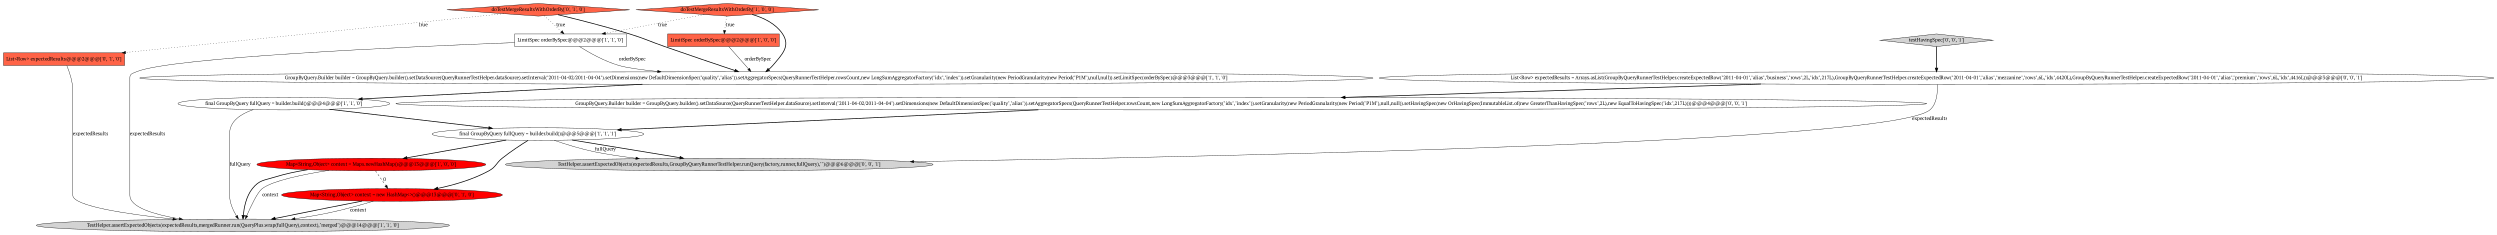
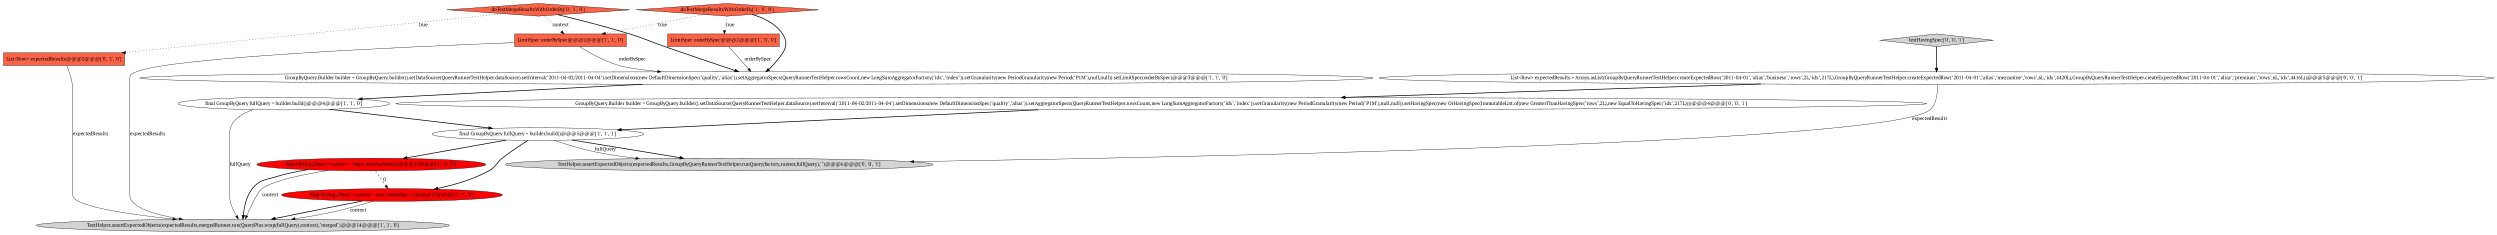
edge "doTestMergeResultsWithOrderBy['0', '1', '0']" -> "LimitSpec orderBySpec@@@2@@@['1', '1', '0']": label "true" -> "context"
node "LimitSpec orderBySpec@@@2@@@['1', '1', '0']": fillcolor white -> tomato
